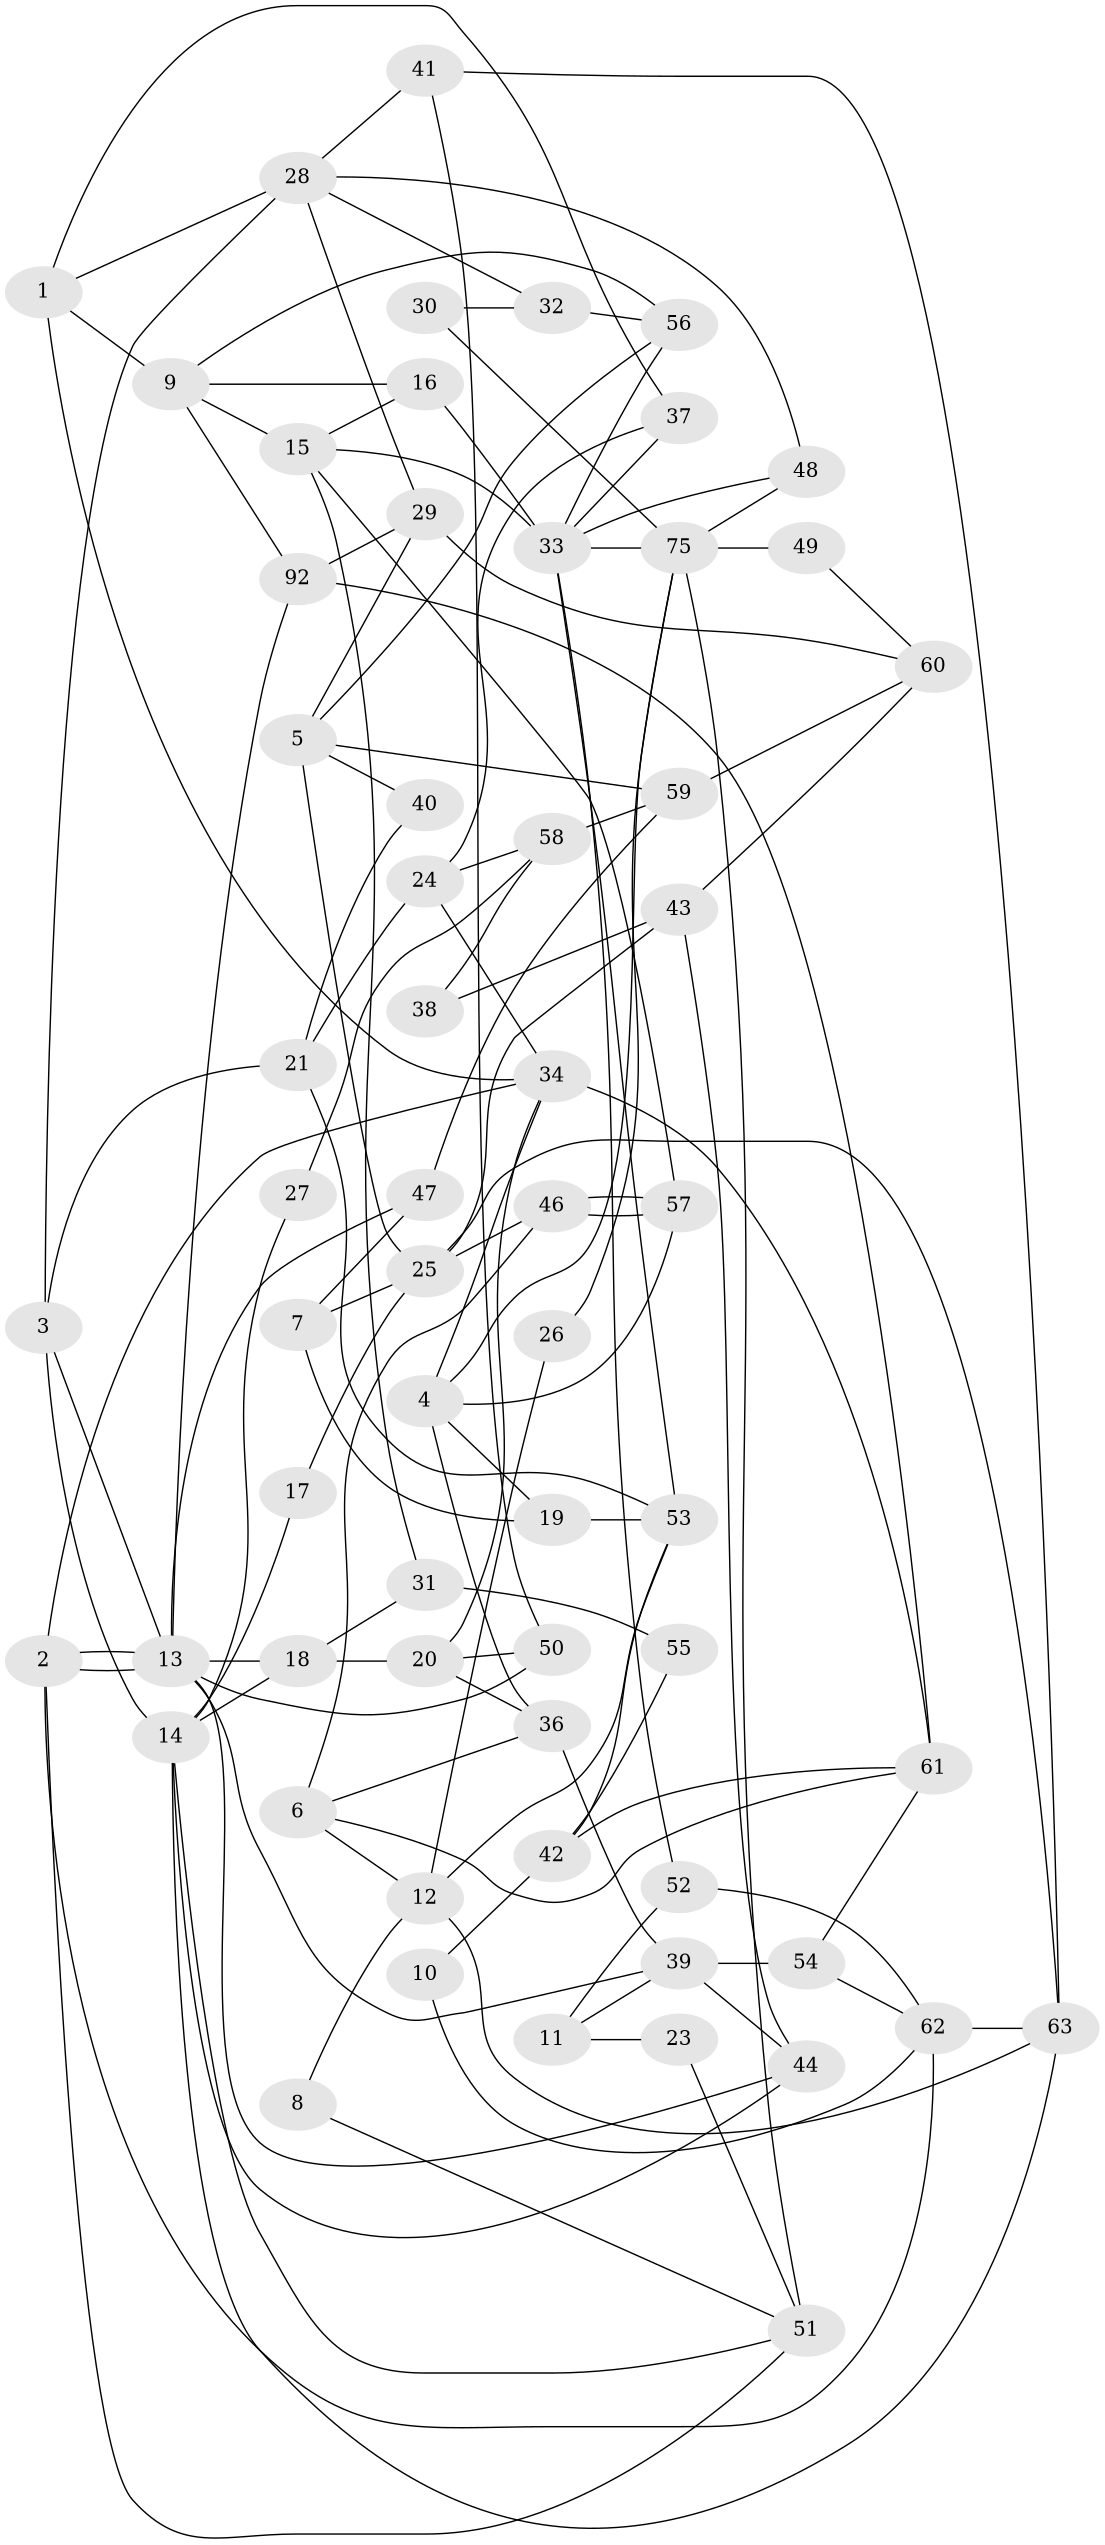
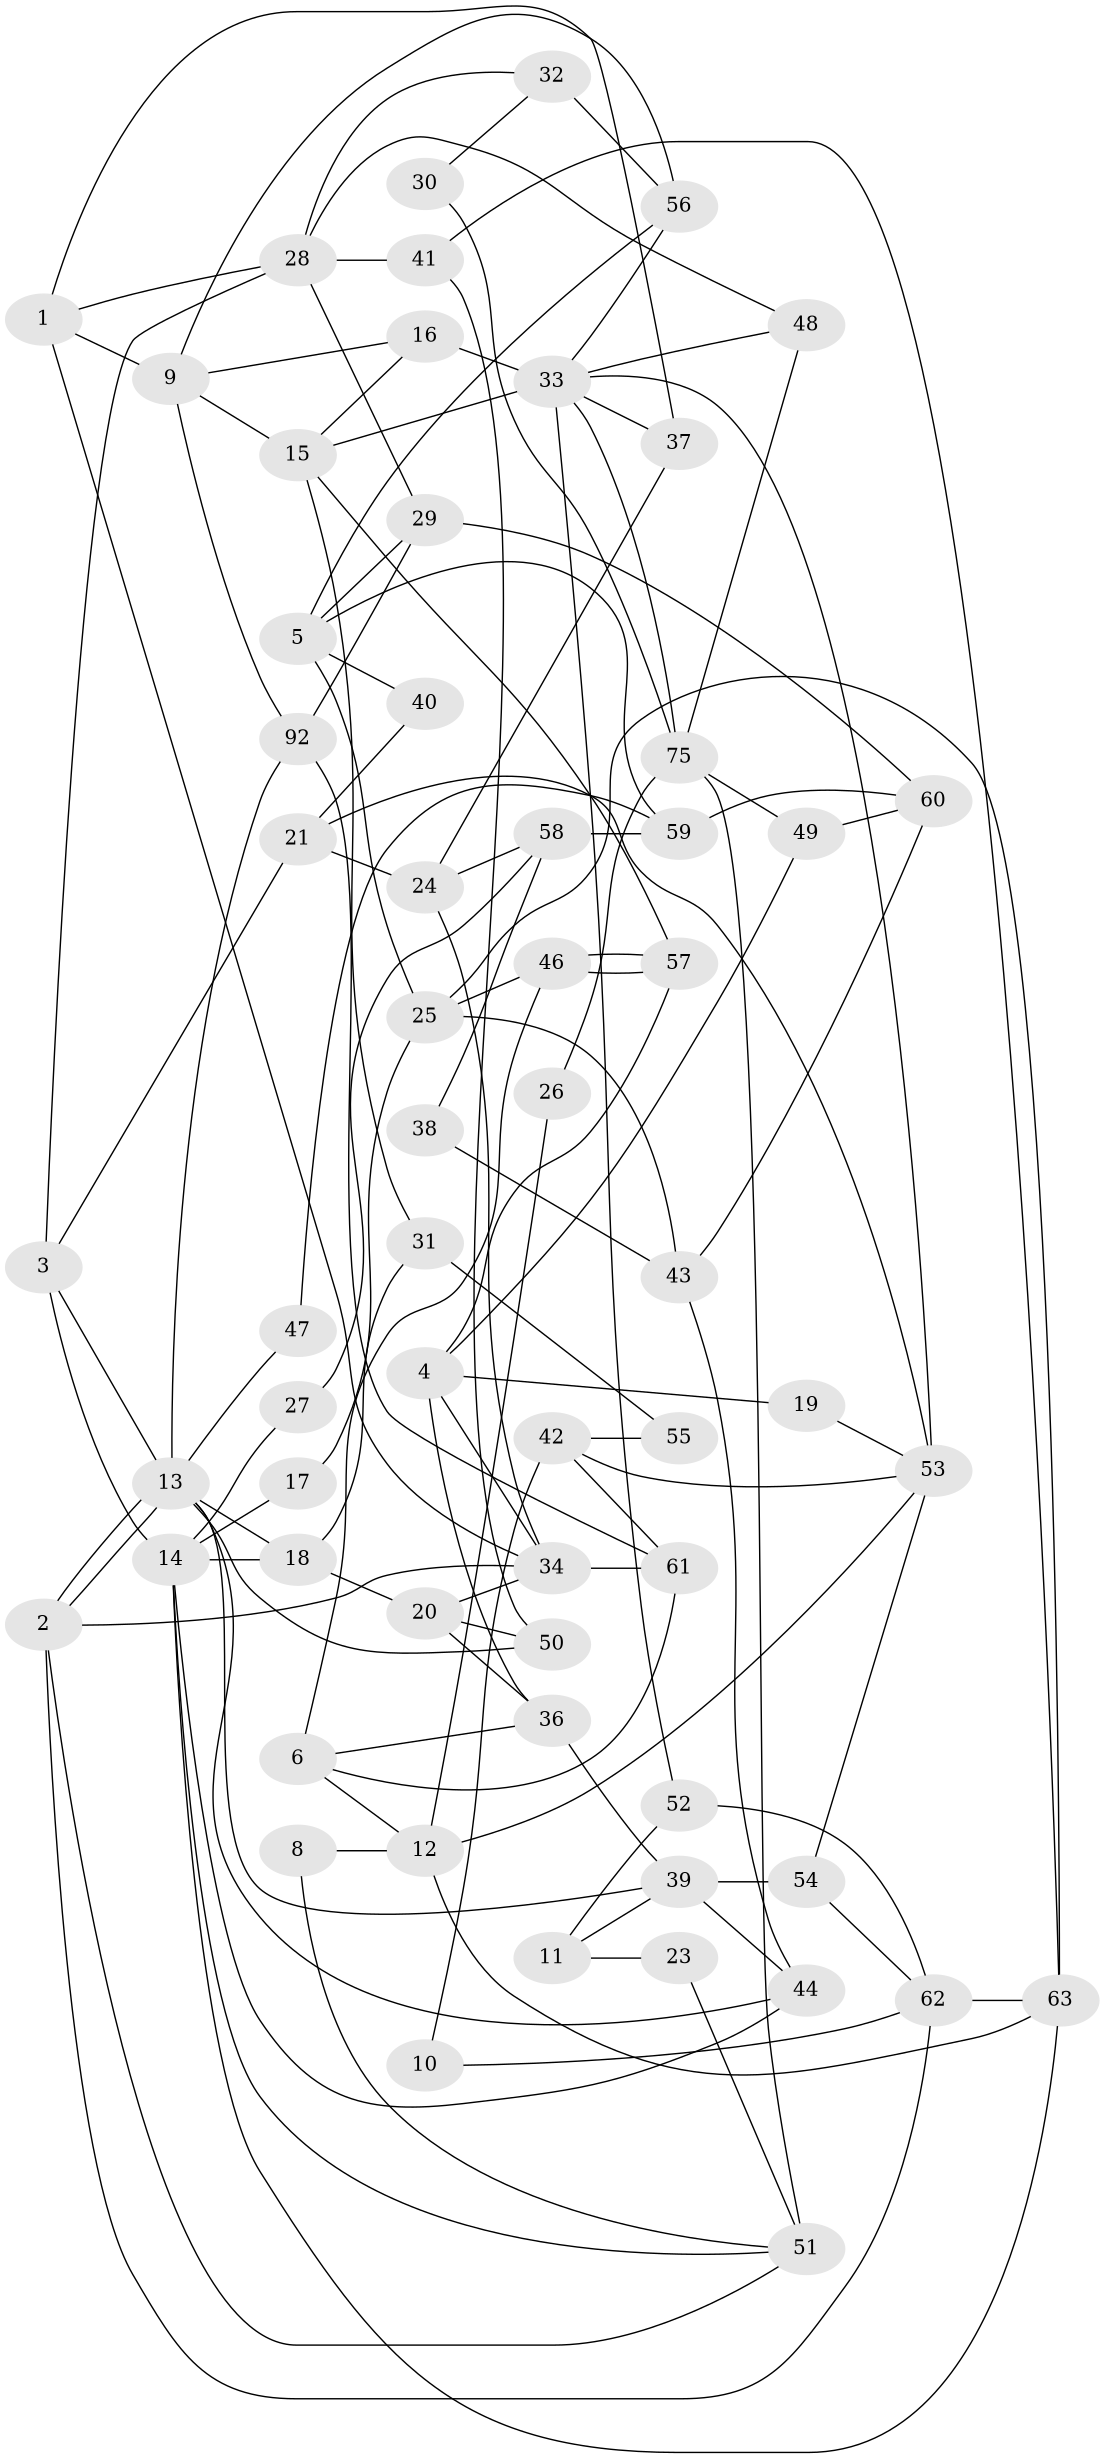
edge "75" -- "4": now "49" -- "4"
node "7": removed
edge "61" -- "54": now "53" -- "54"
